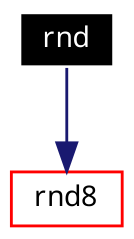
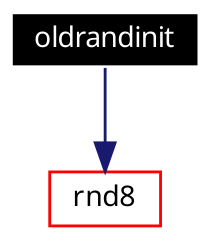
node "rnd": label "rnd" -> "oldrandinit"
